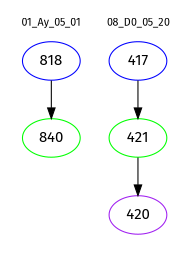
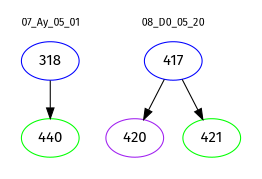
cluster "01_Ay_05_01": label "01_Ay_05_01" -> "07_Ay_05_01"
node "818": label "818" -> "318"
node "840": label "840" -> "440"
edge "421" -> "420": now "417" -> "420"
